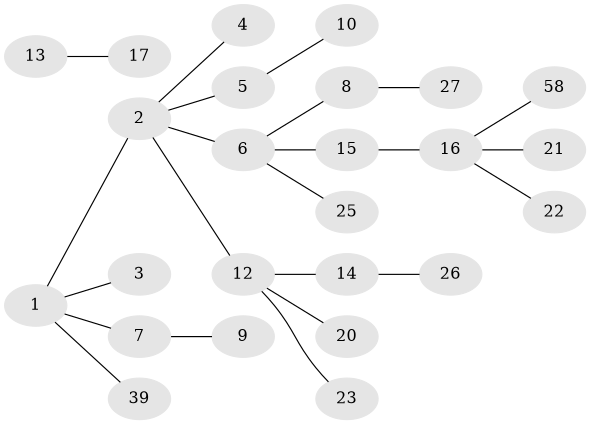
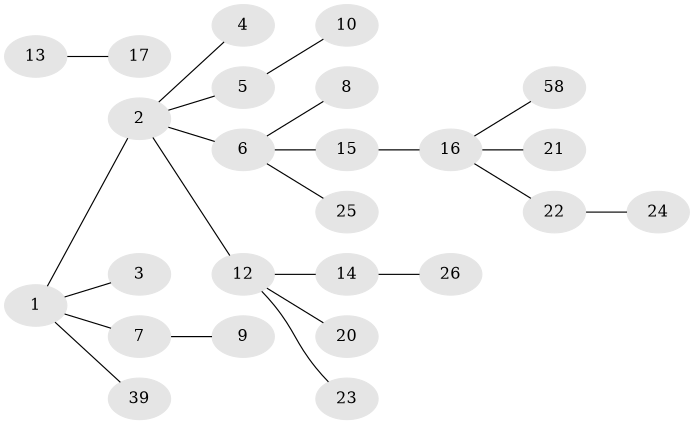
node "27": removed
node "24": added
